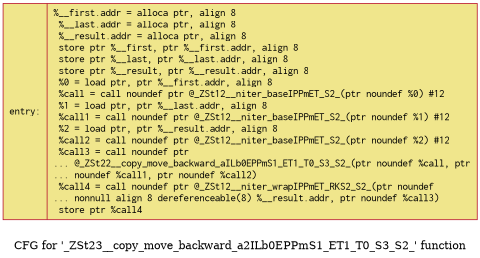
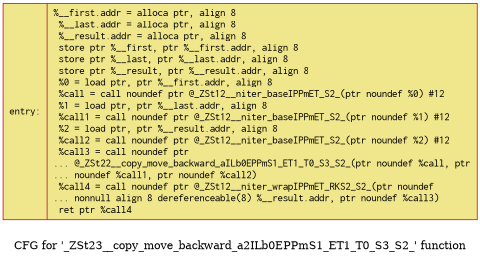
node "entry:": text "store ptr %call4" -> "ret ptr %call4"
